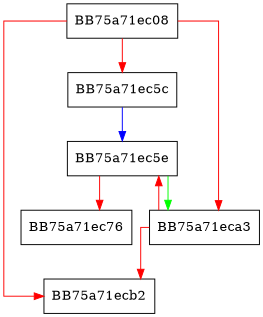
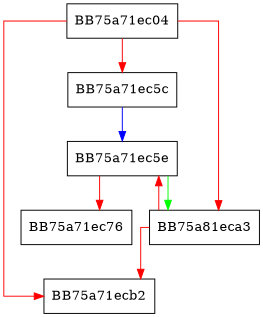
node "BB75a71ec08": label "BB75a71ec08" -> "BB75a71ec04"
node "BB75a71eca3": label "BB75a71eca3" -> "BB75a81eca3"
